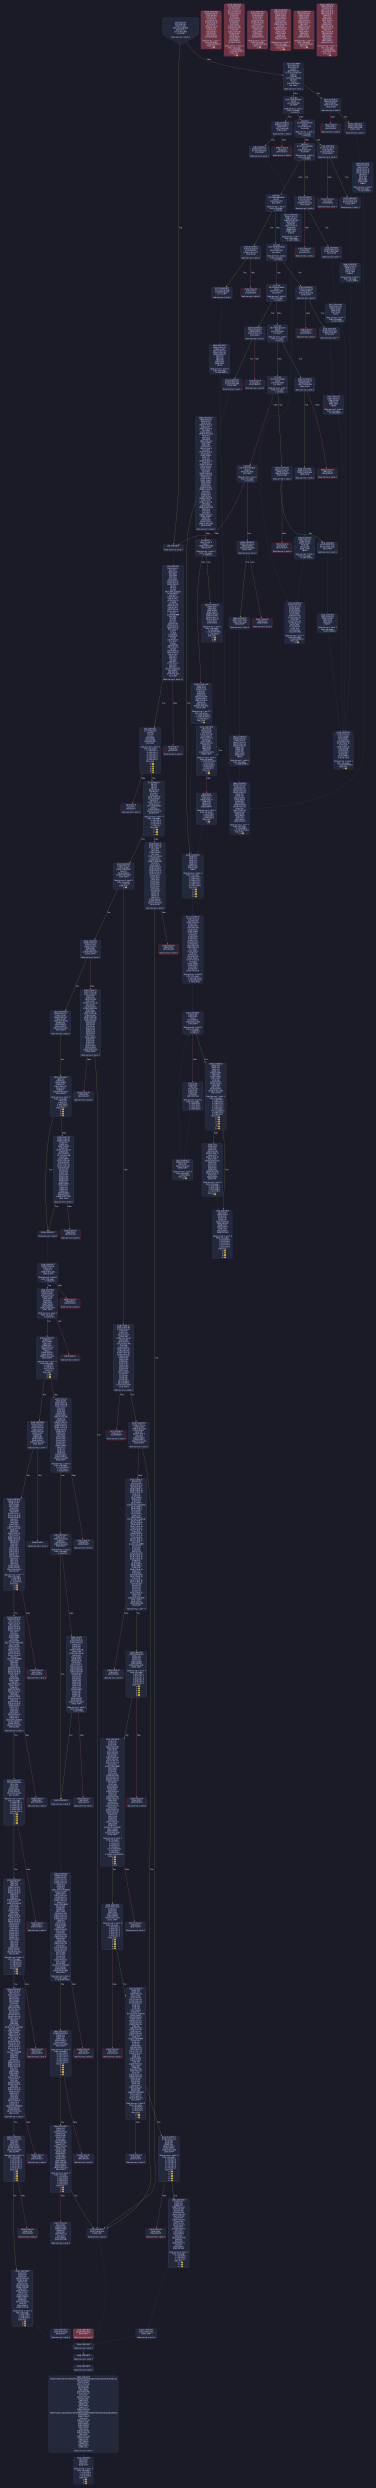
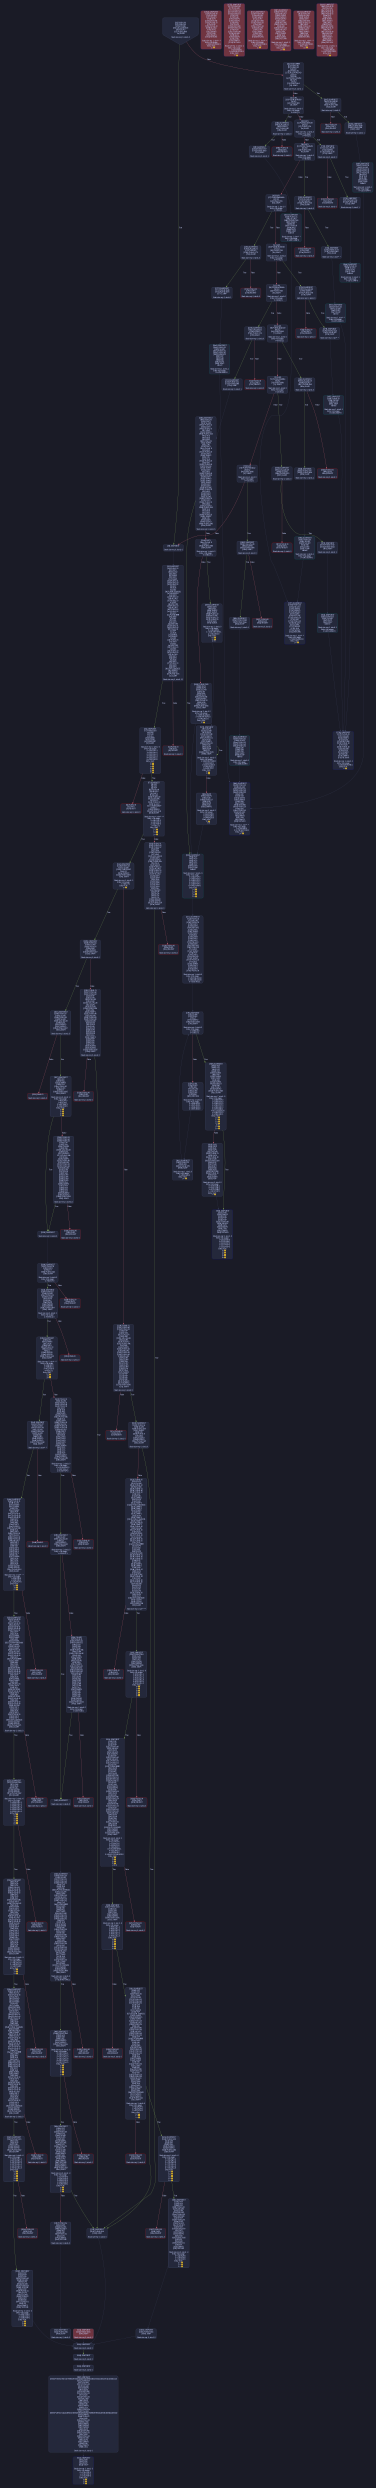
node "[0356] INVALID Stack size req: 0, sizeΔ: 0": added
